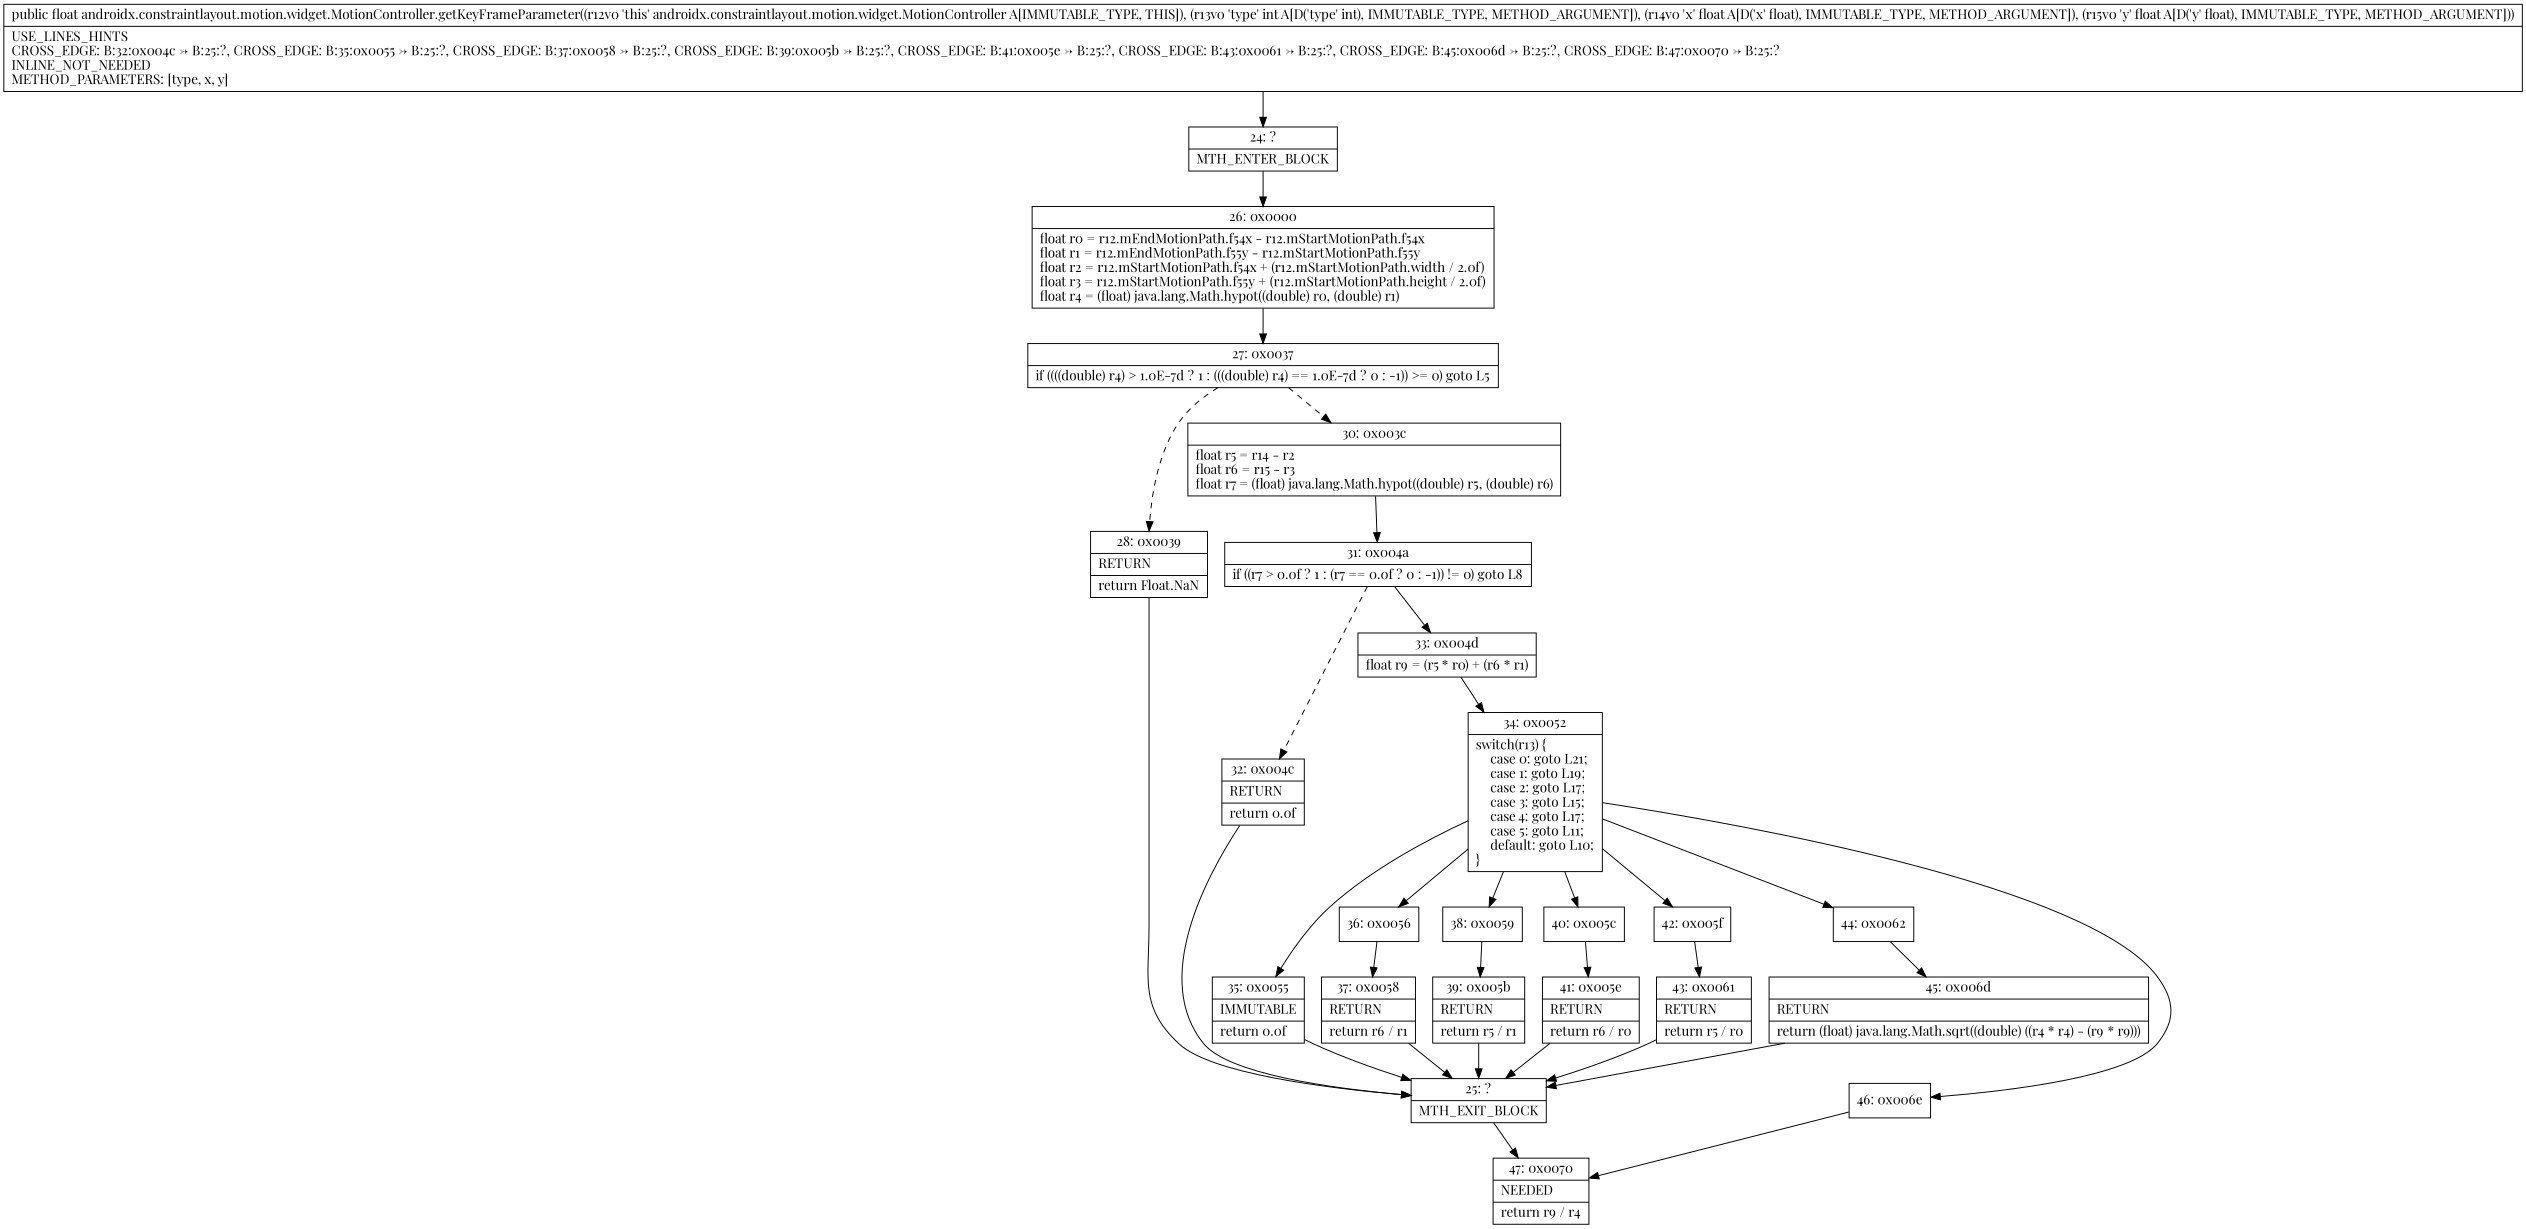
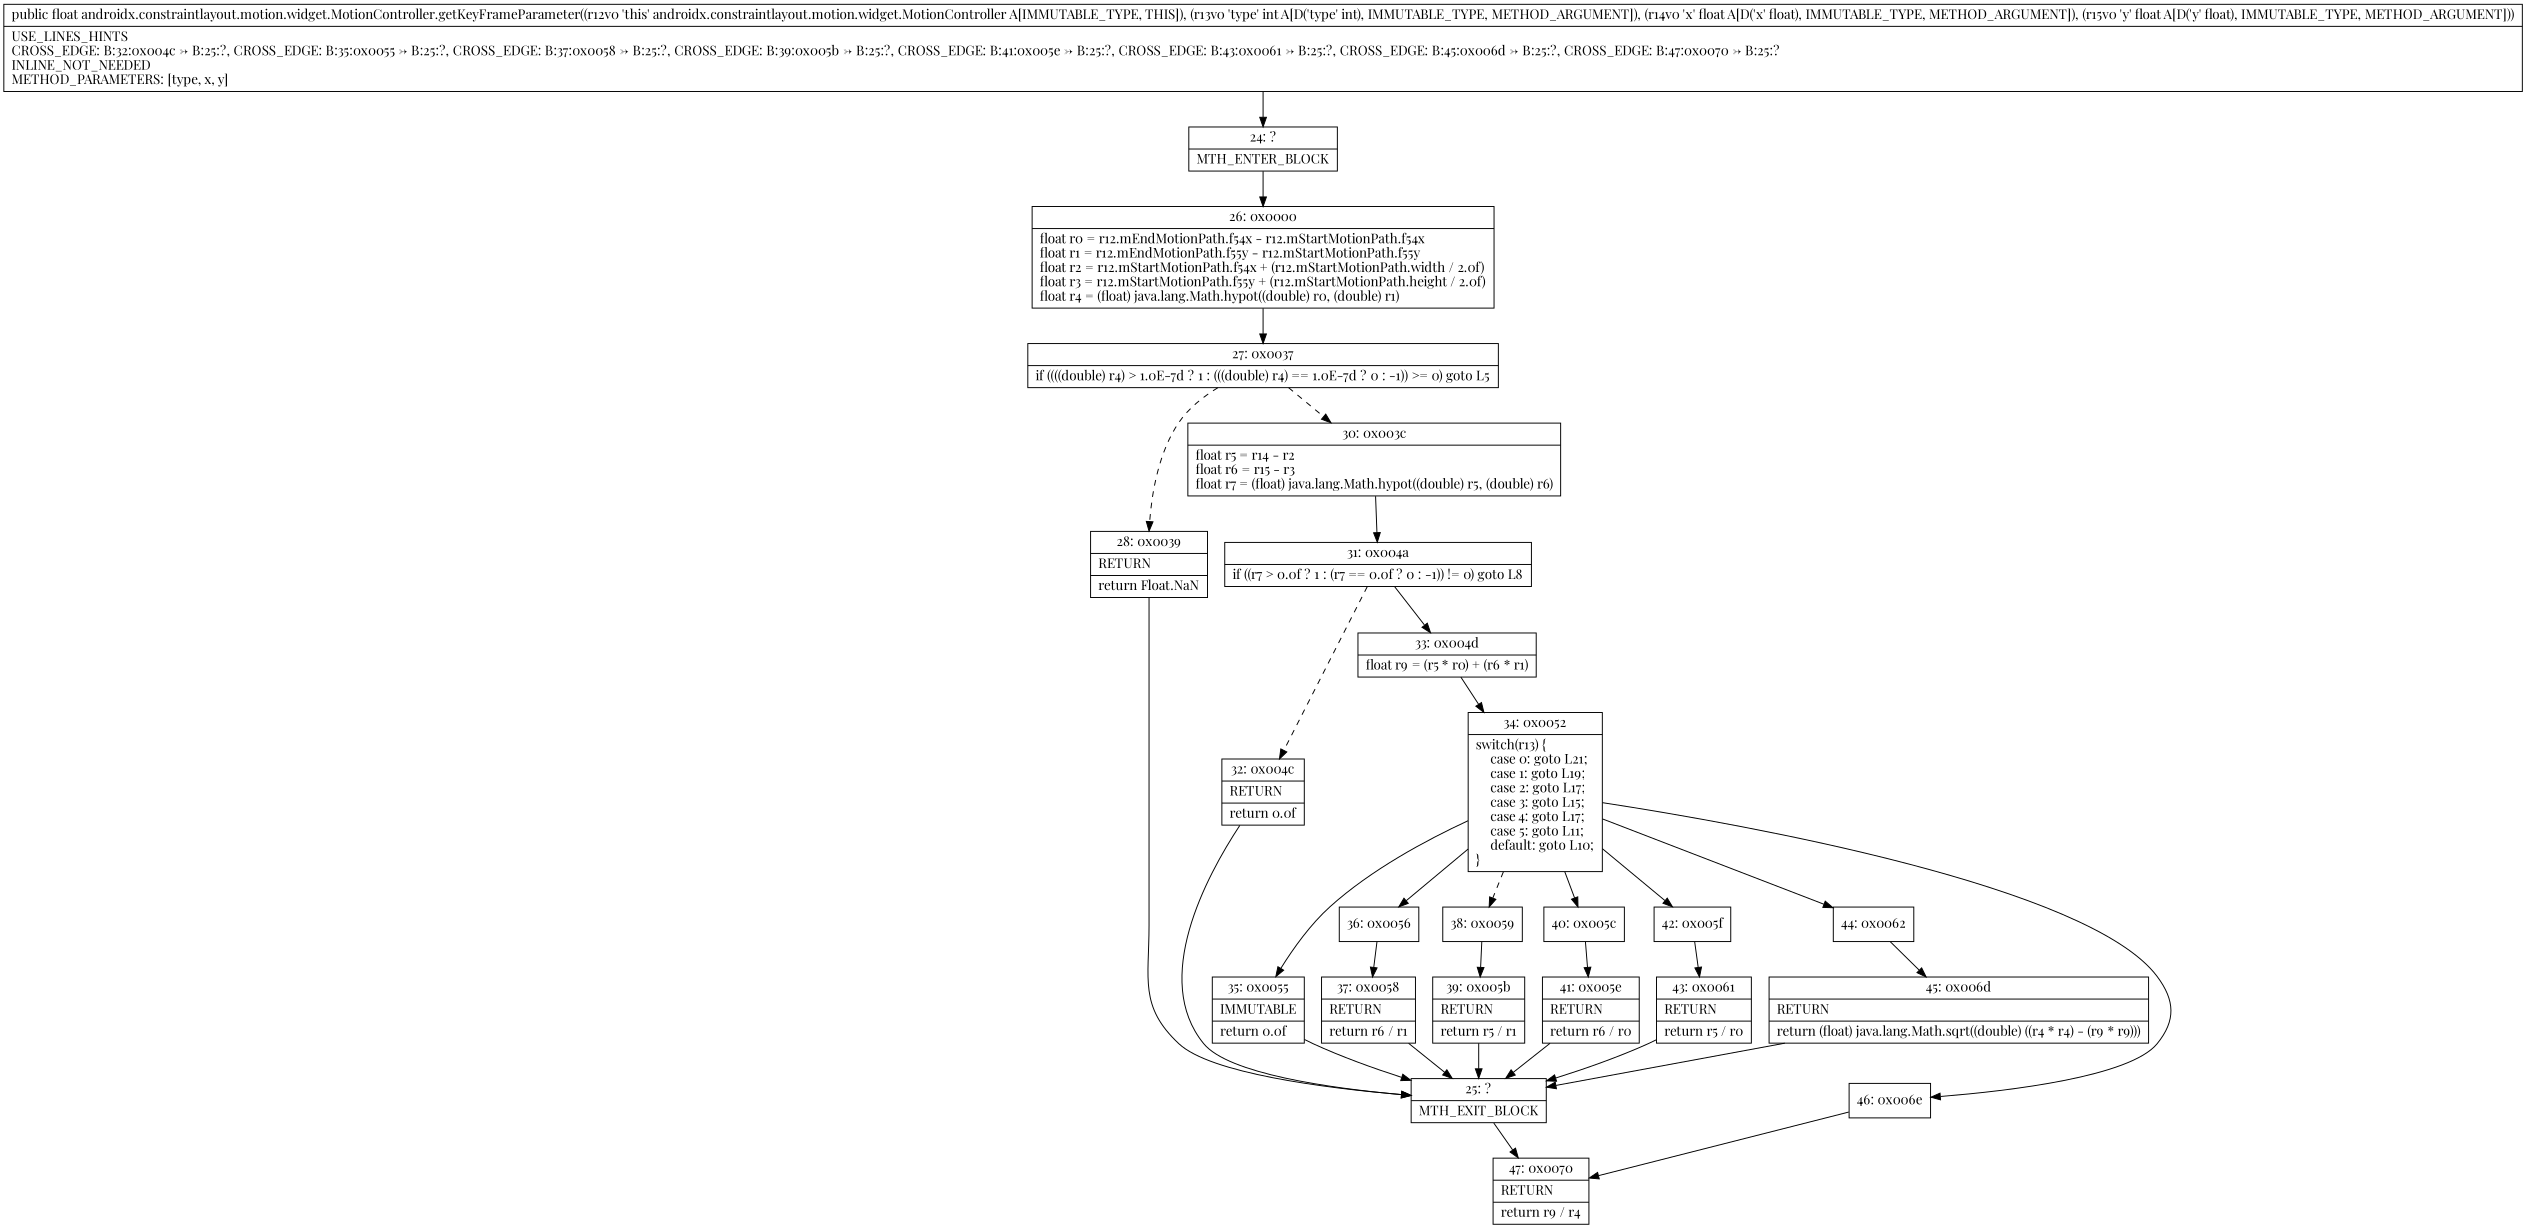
edge "34: 0x0052" -> "38: 0x0059": style solid -> dashed
node "47: 0x0070": text "NEEDED" -> "RETURN"
